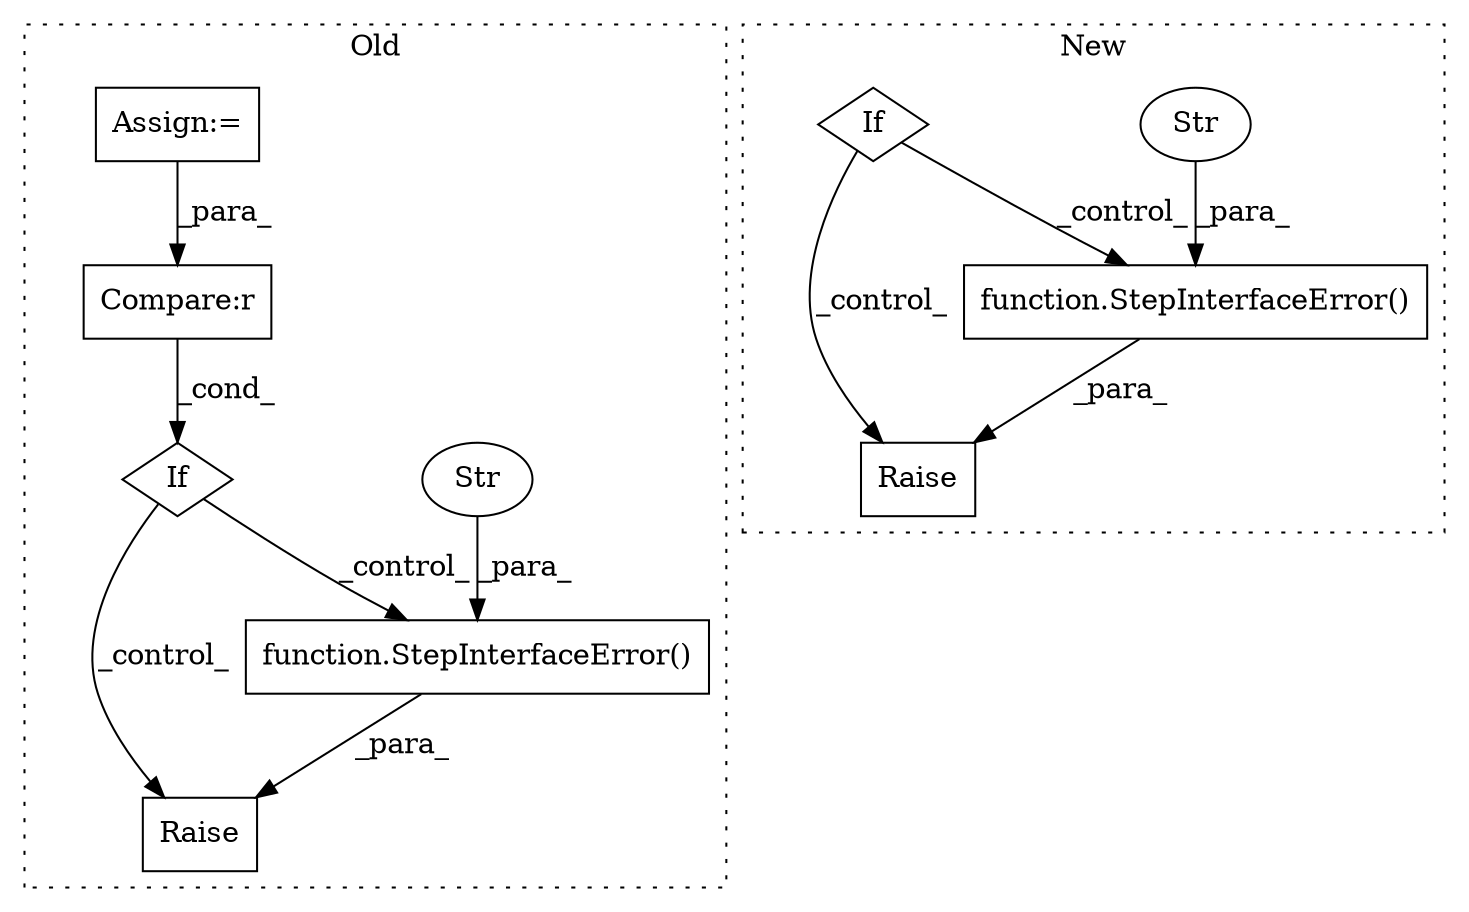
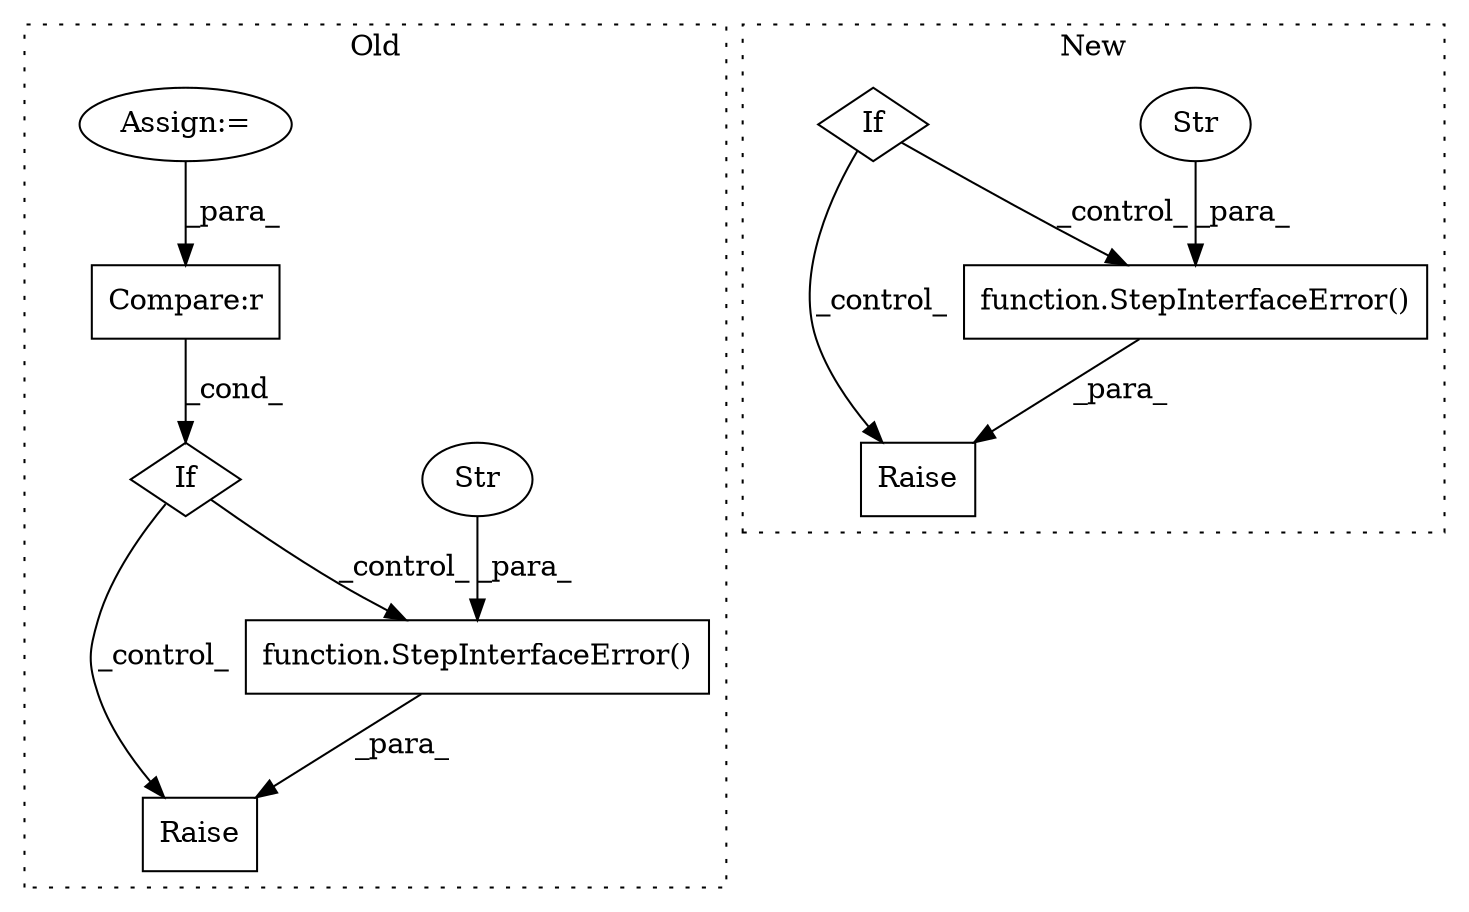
node "Assign:=": shape box -> ellipse
